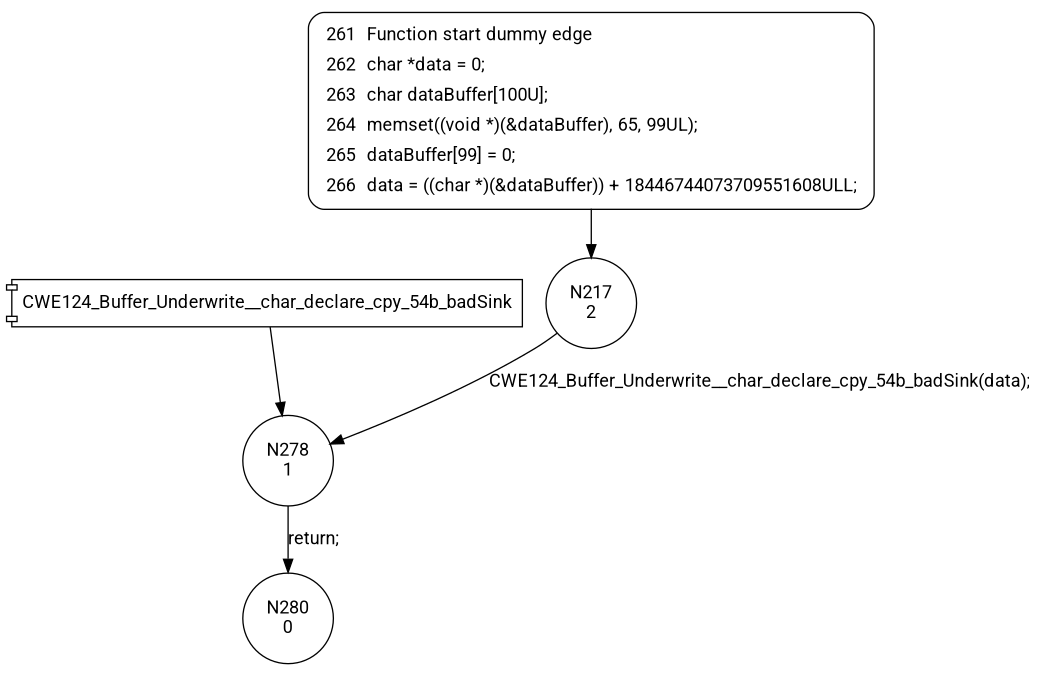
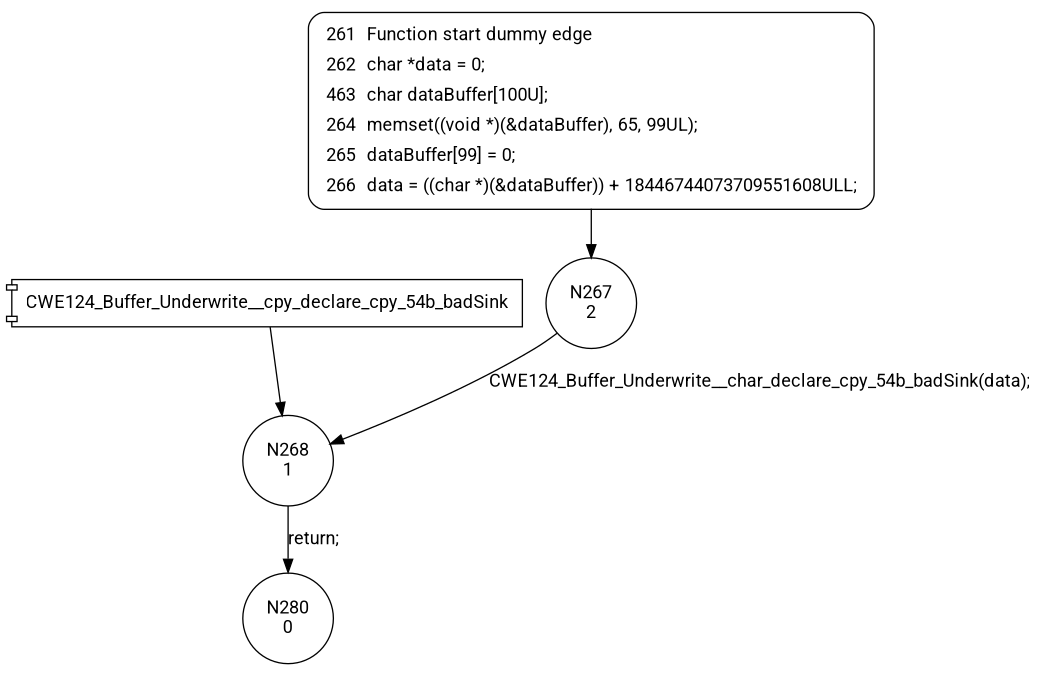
node "261": text "263" -> "463"
node "CWE124_Buffer_Underwrite__char_declare_cpy_54b_badSink": label "CWE124_Buffer_Underwrite__char_declare_cpy_54b_badSink" -> "CWE124_Buffer_Underwrite__cpy_declare_cpy_54b_badSink"
node "N217 2": label "N217 2" -> "N267 2"
node "N278 1": label "N278 1" -> "N268 1"
